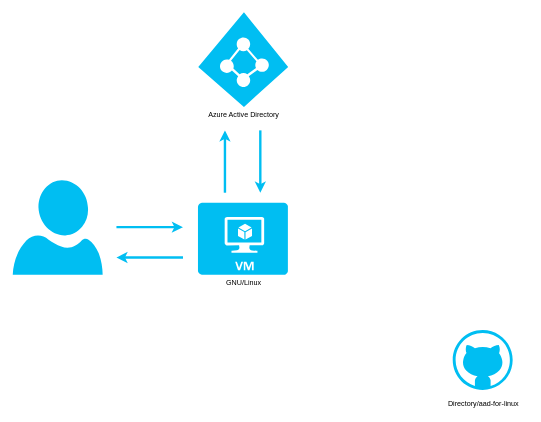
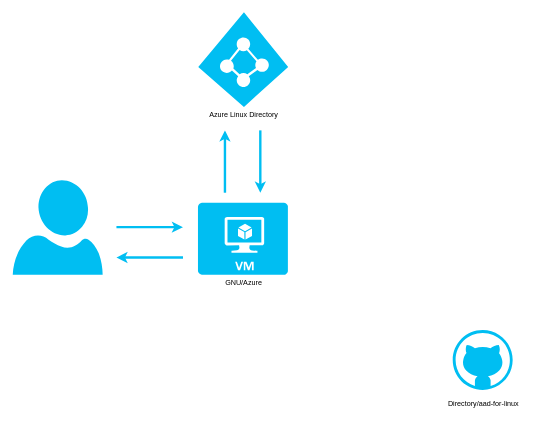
node "Azure Active Directory": label "Azure Active Directory" -> "Azure Linux Directory"
node "GNU/Linux": label "GNU/Linux" -> "GNU/Azure"
